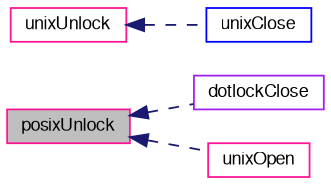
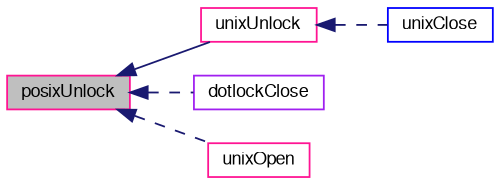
edge "unixUnlock" -> "posixUnlock": added
